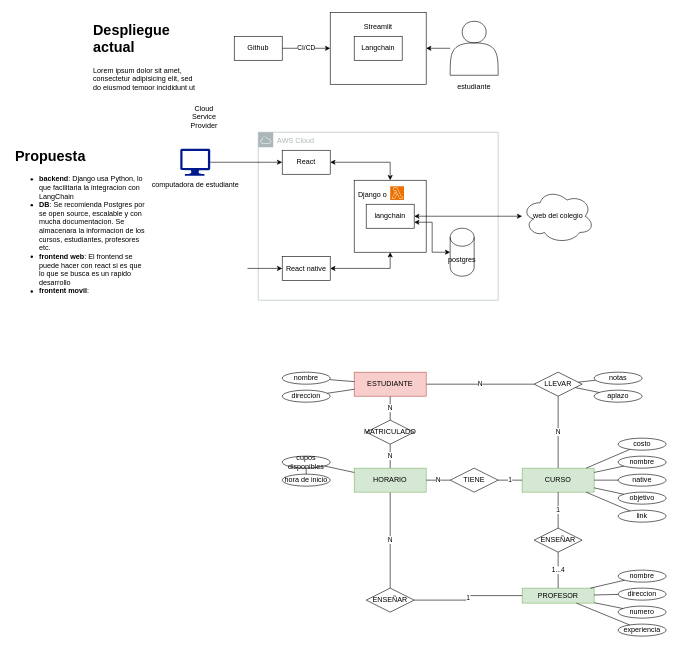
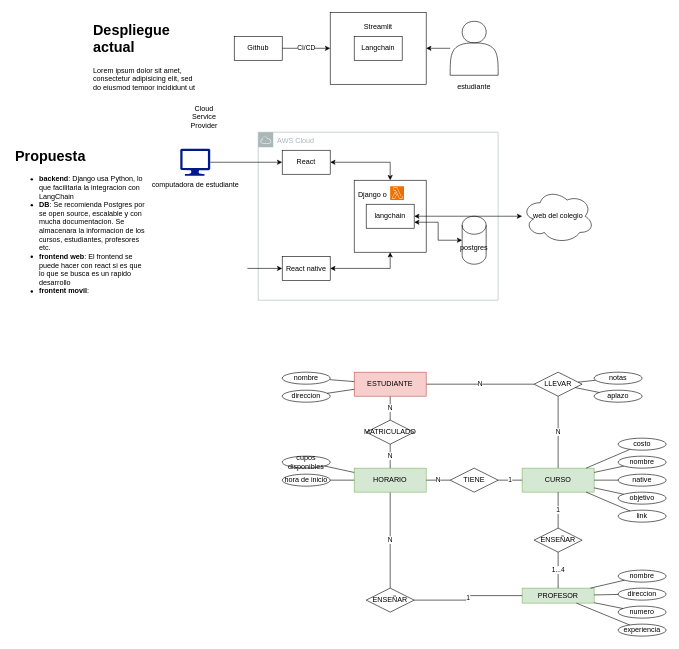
node "postgres": moved (462, 252) -> (474, 240)
edge "cupos disponibles" -- "hora de inicio": now "HORARIO" -- "hora de inicio"
